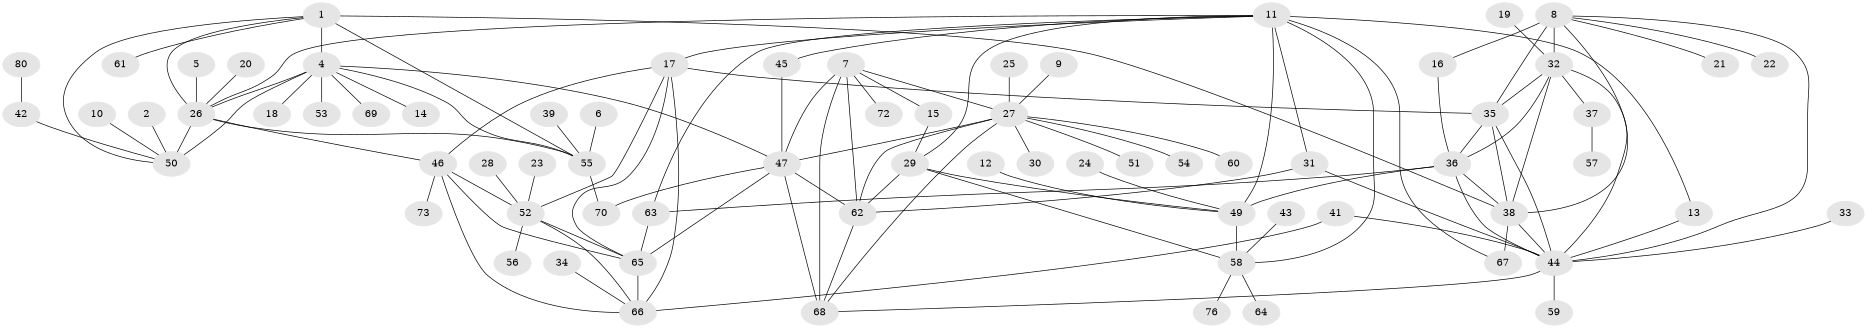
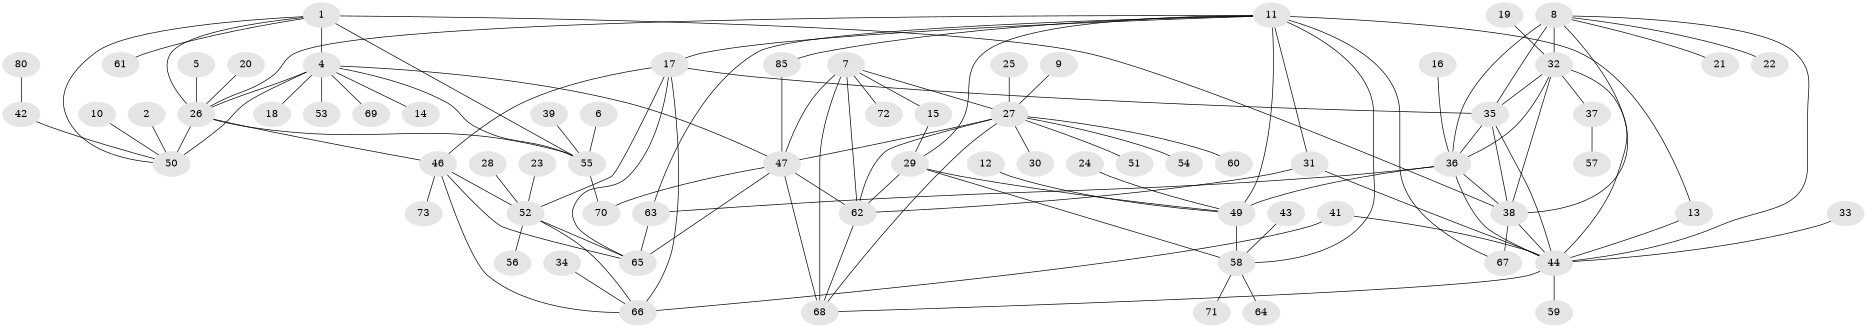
edge "8" -- "16": now "8" -- "36"
node "45": label "45" -> "85"
edge "65" -- "66": removed
node "76": label "76" -> "71"
